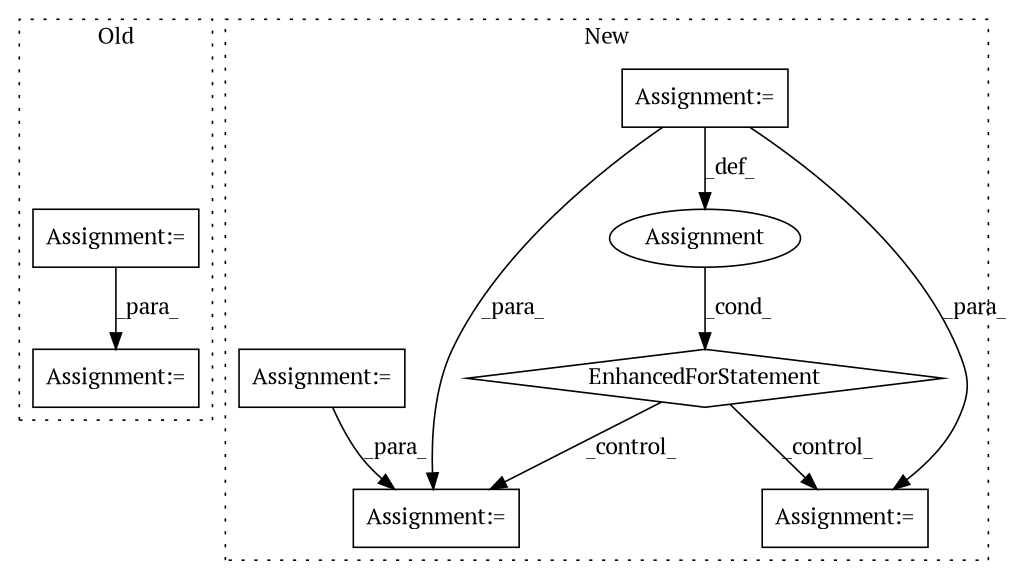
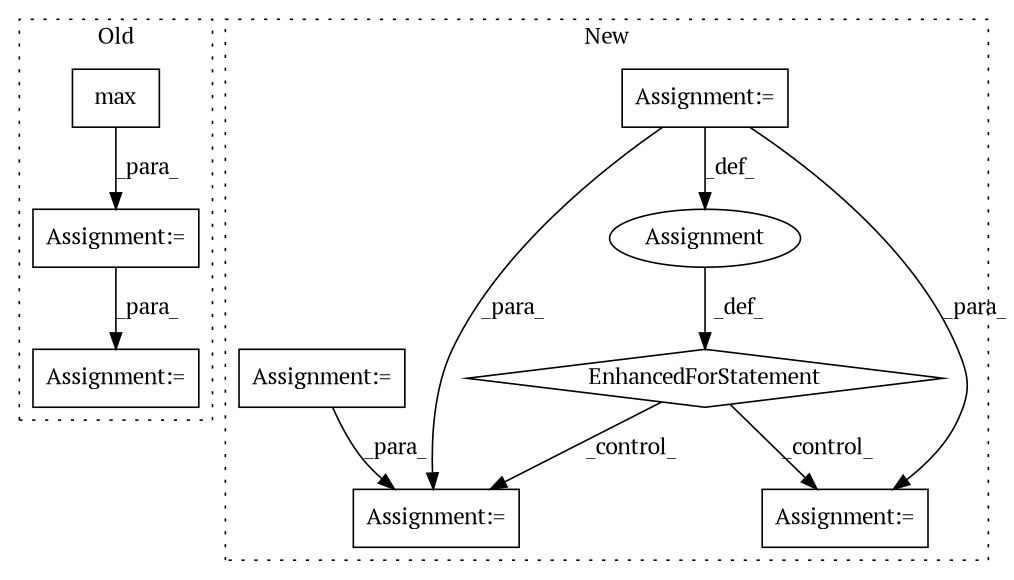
node "max": added
edge "Assignment" -> "EnhancedForStatement": label "_cond_" -> "_def_"
